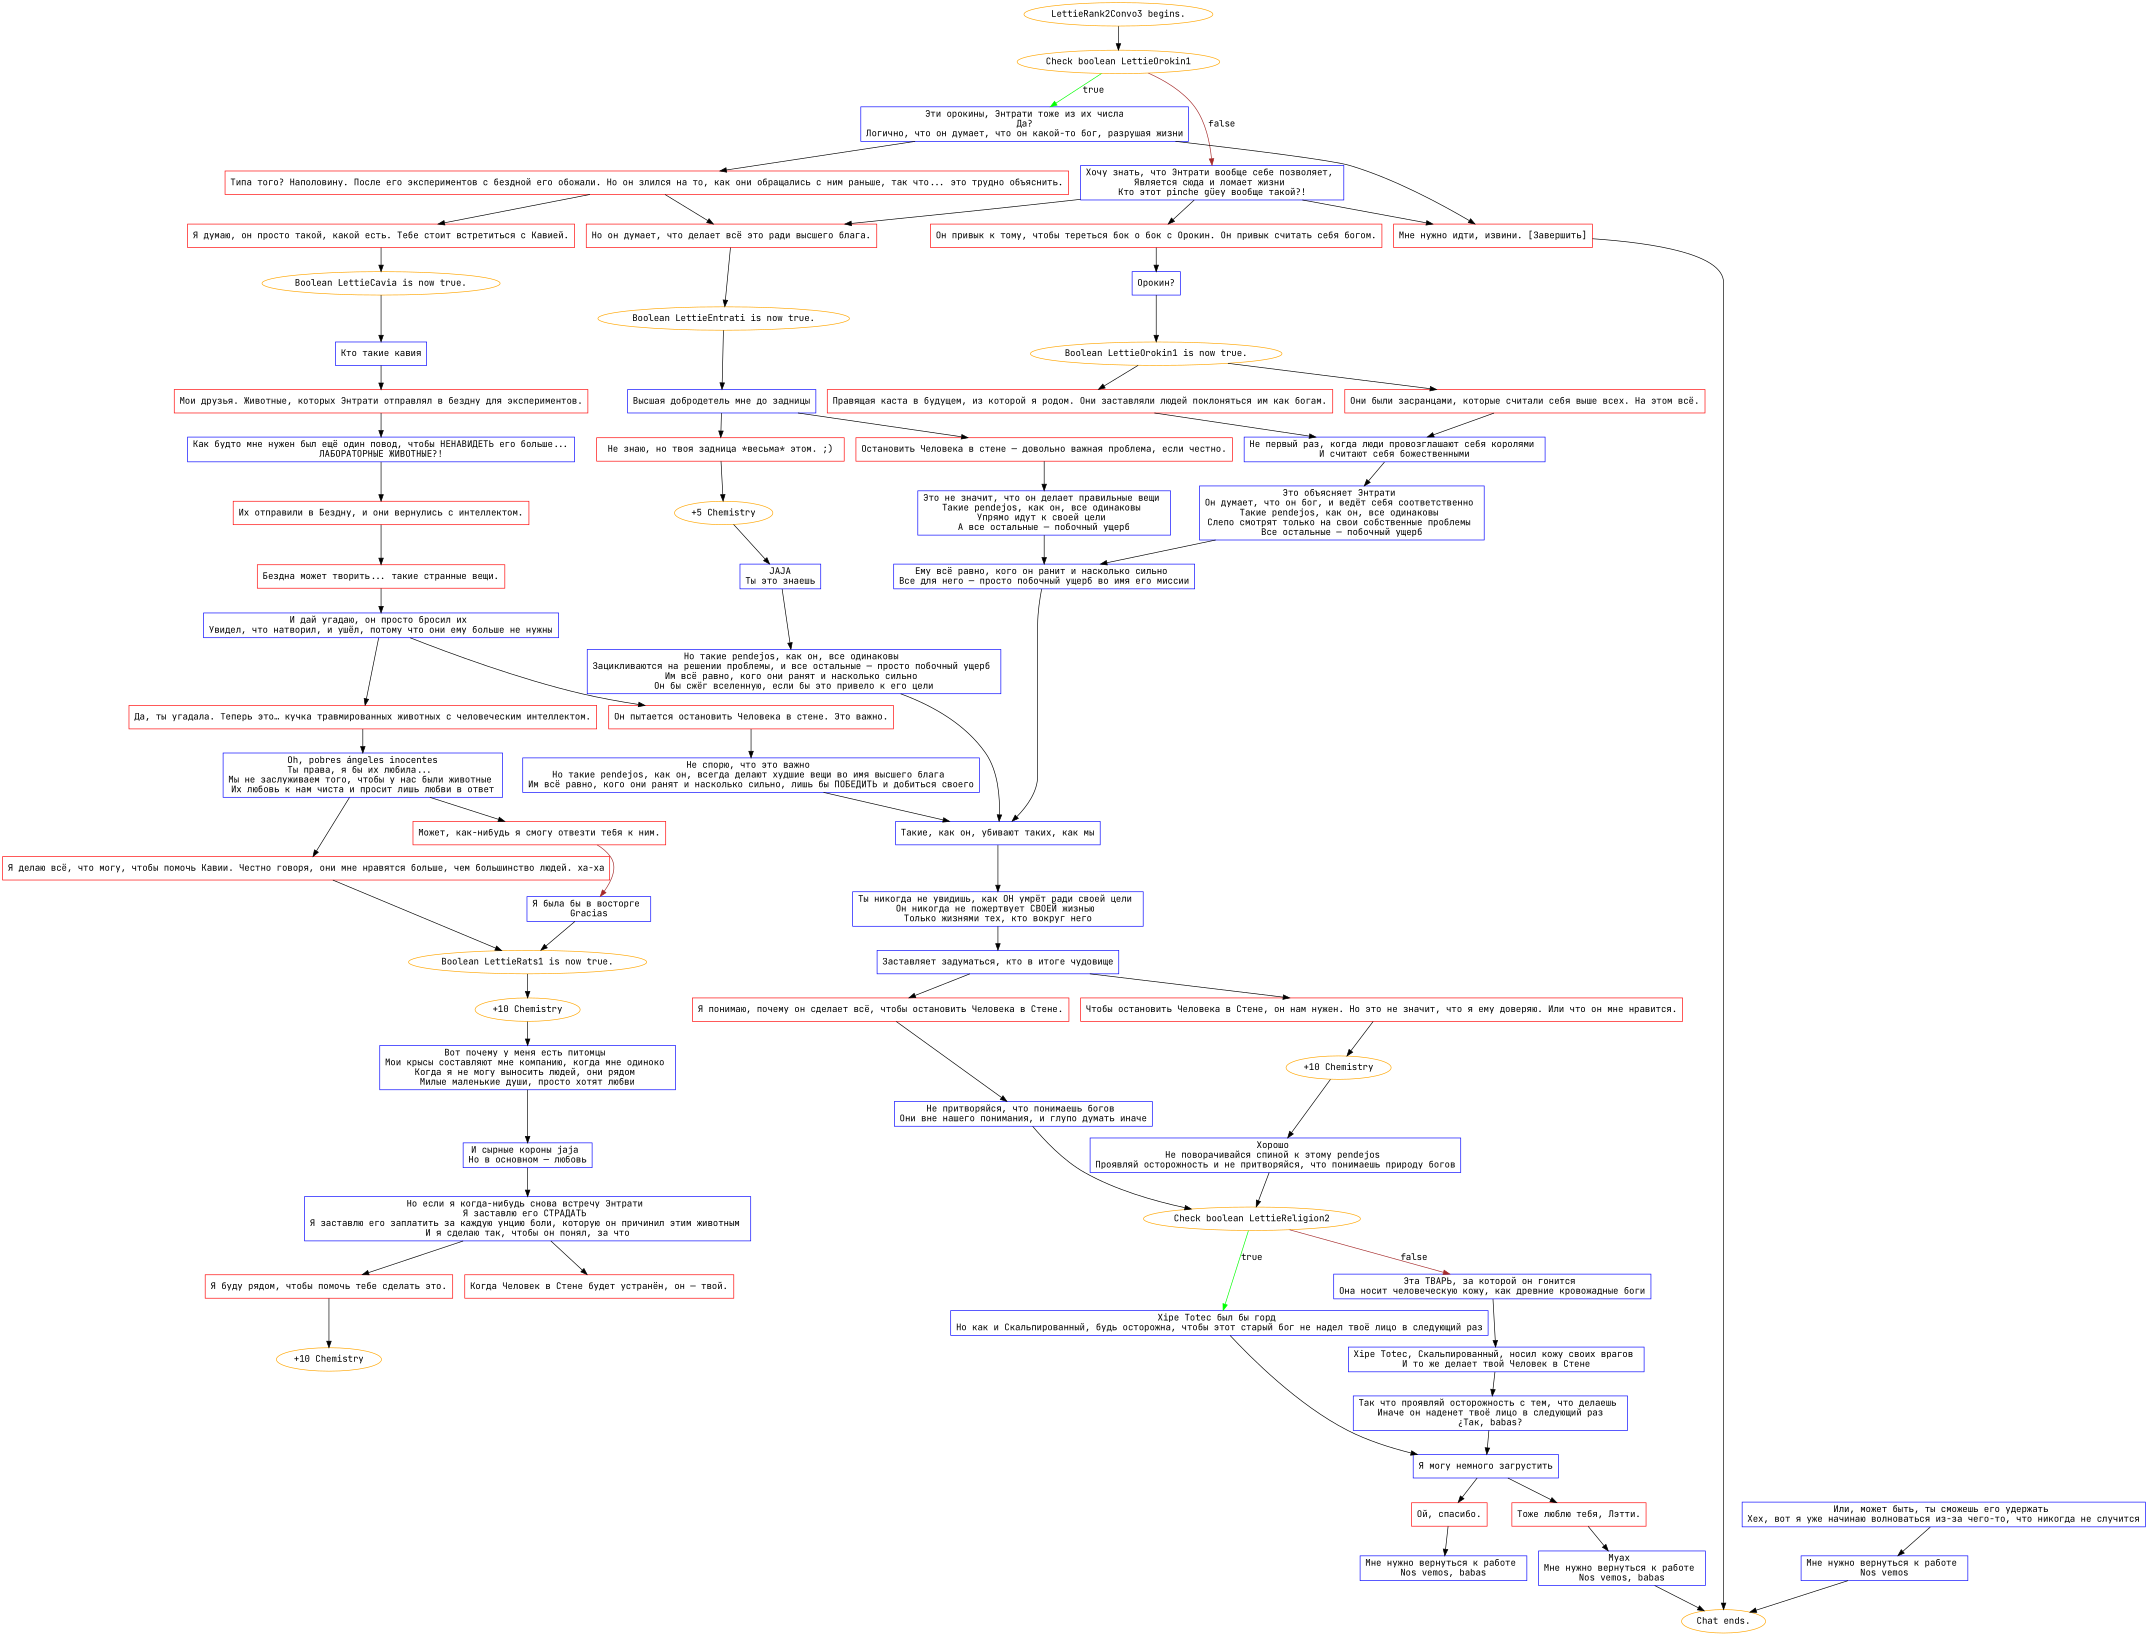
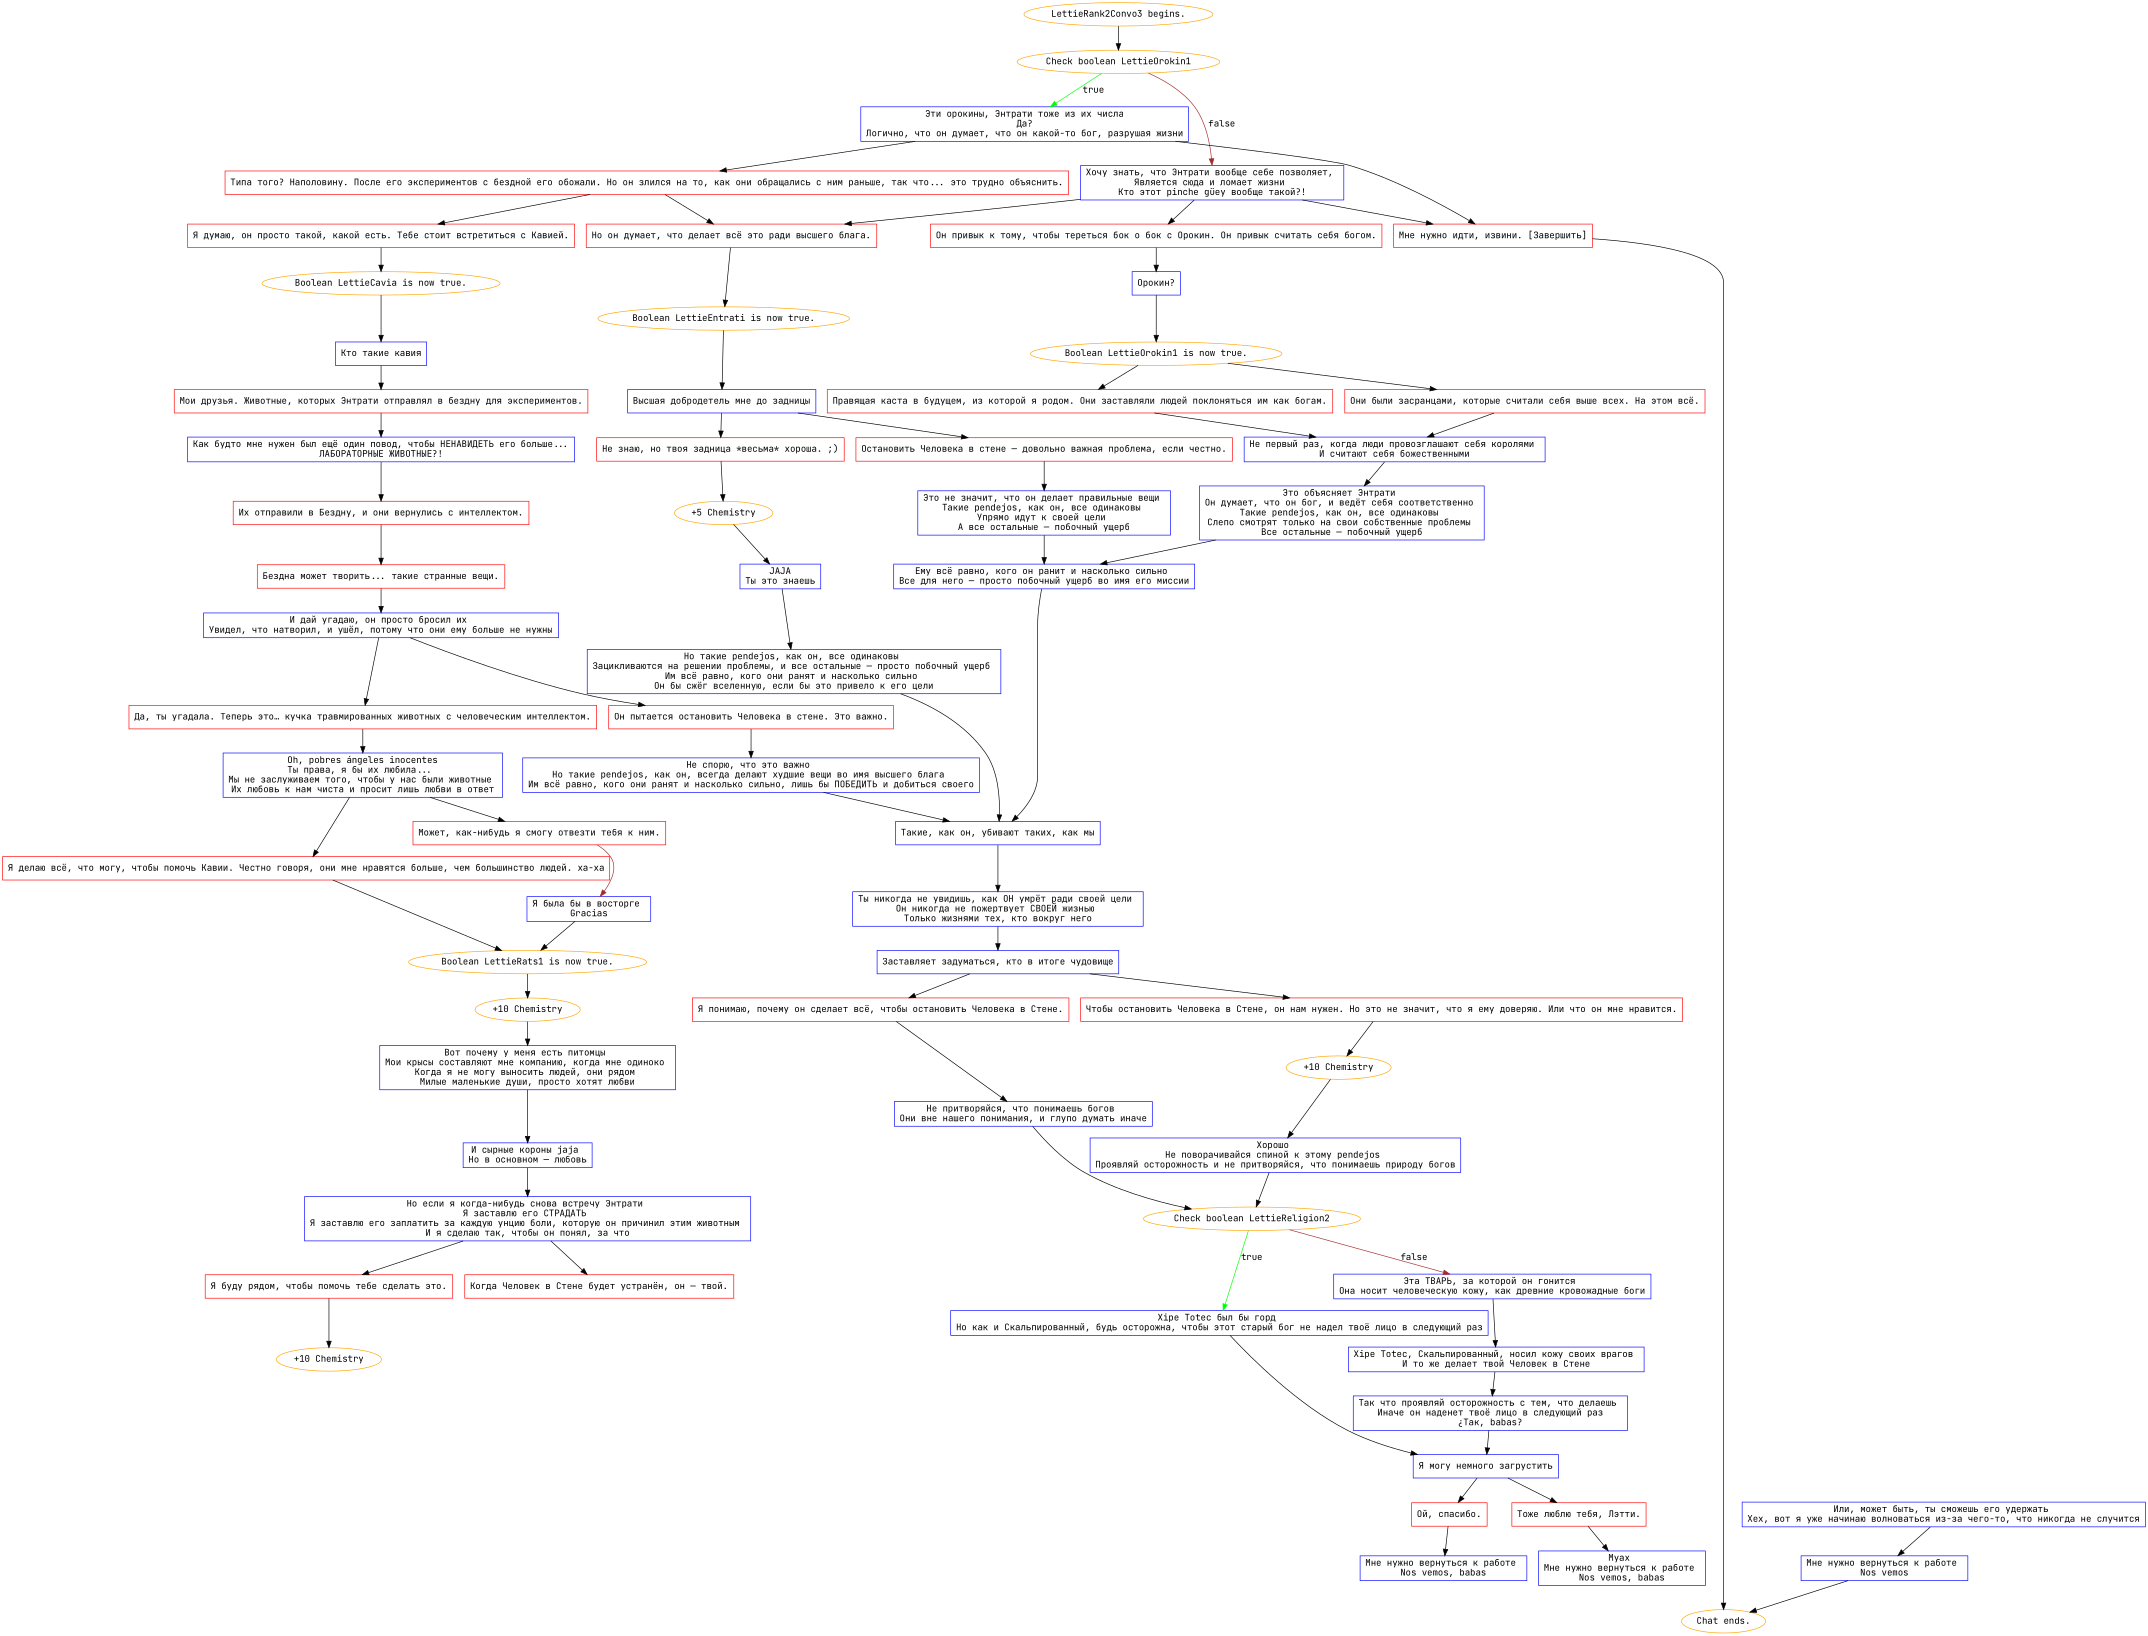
node "Не знаю, но твоя задница *весьма* этом. ;)": label "Не знаю, но твоя задница *весьма* этом. ;)" -> "Не знаю, но твоя задница *весьма* хороша. ;)"
edge "Муах Мне нужно вернуться к работе Nos vemos, babas" -> "Chat ends.": removed
